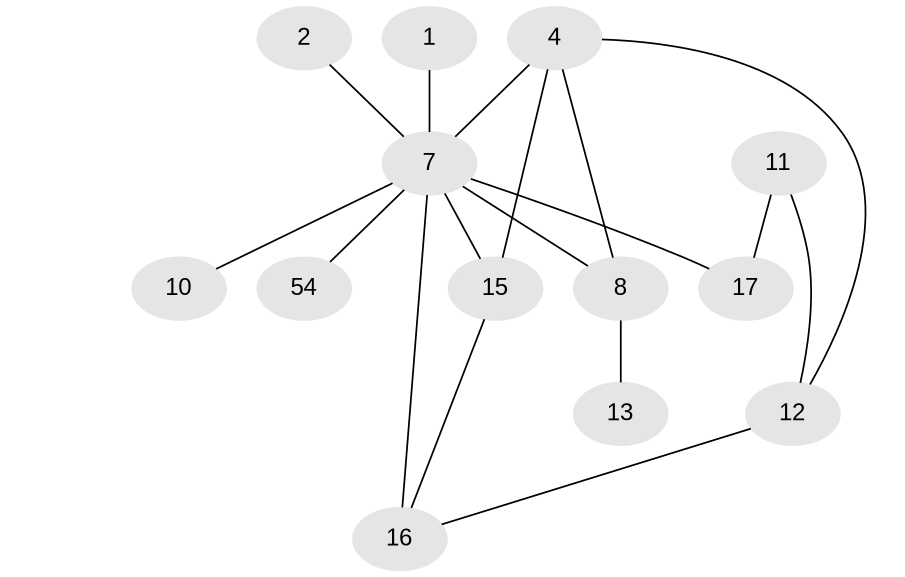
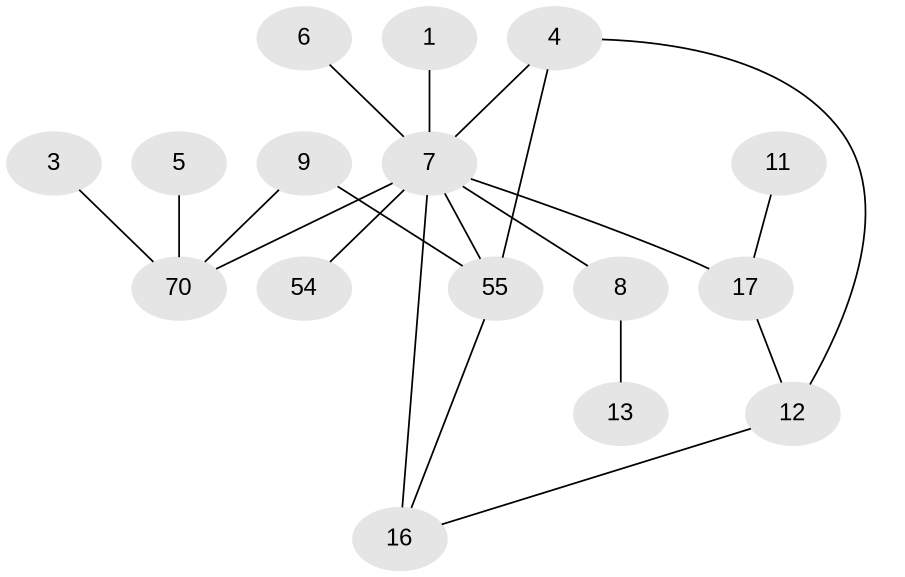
node "2": label "2" -> "6"
node "3": added
node "5": added
node "9": added
edge "4" -- "8": removed
edge "11" -- "12": now "17" -- "12"
node "10": label "10" -> "70"
node "15": label "15" -> "55"
